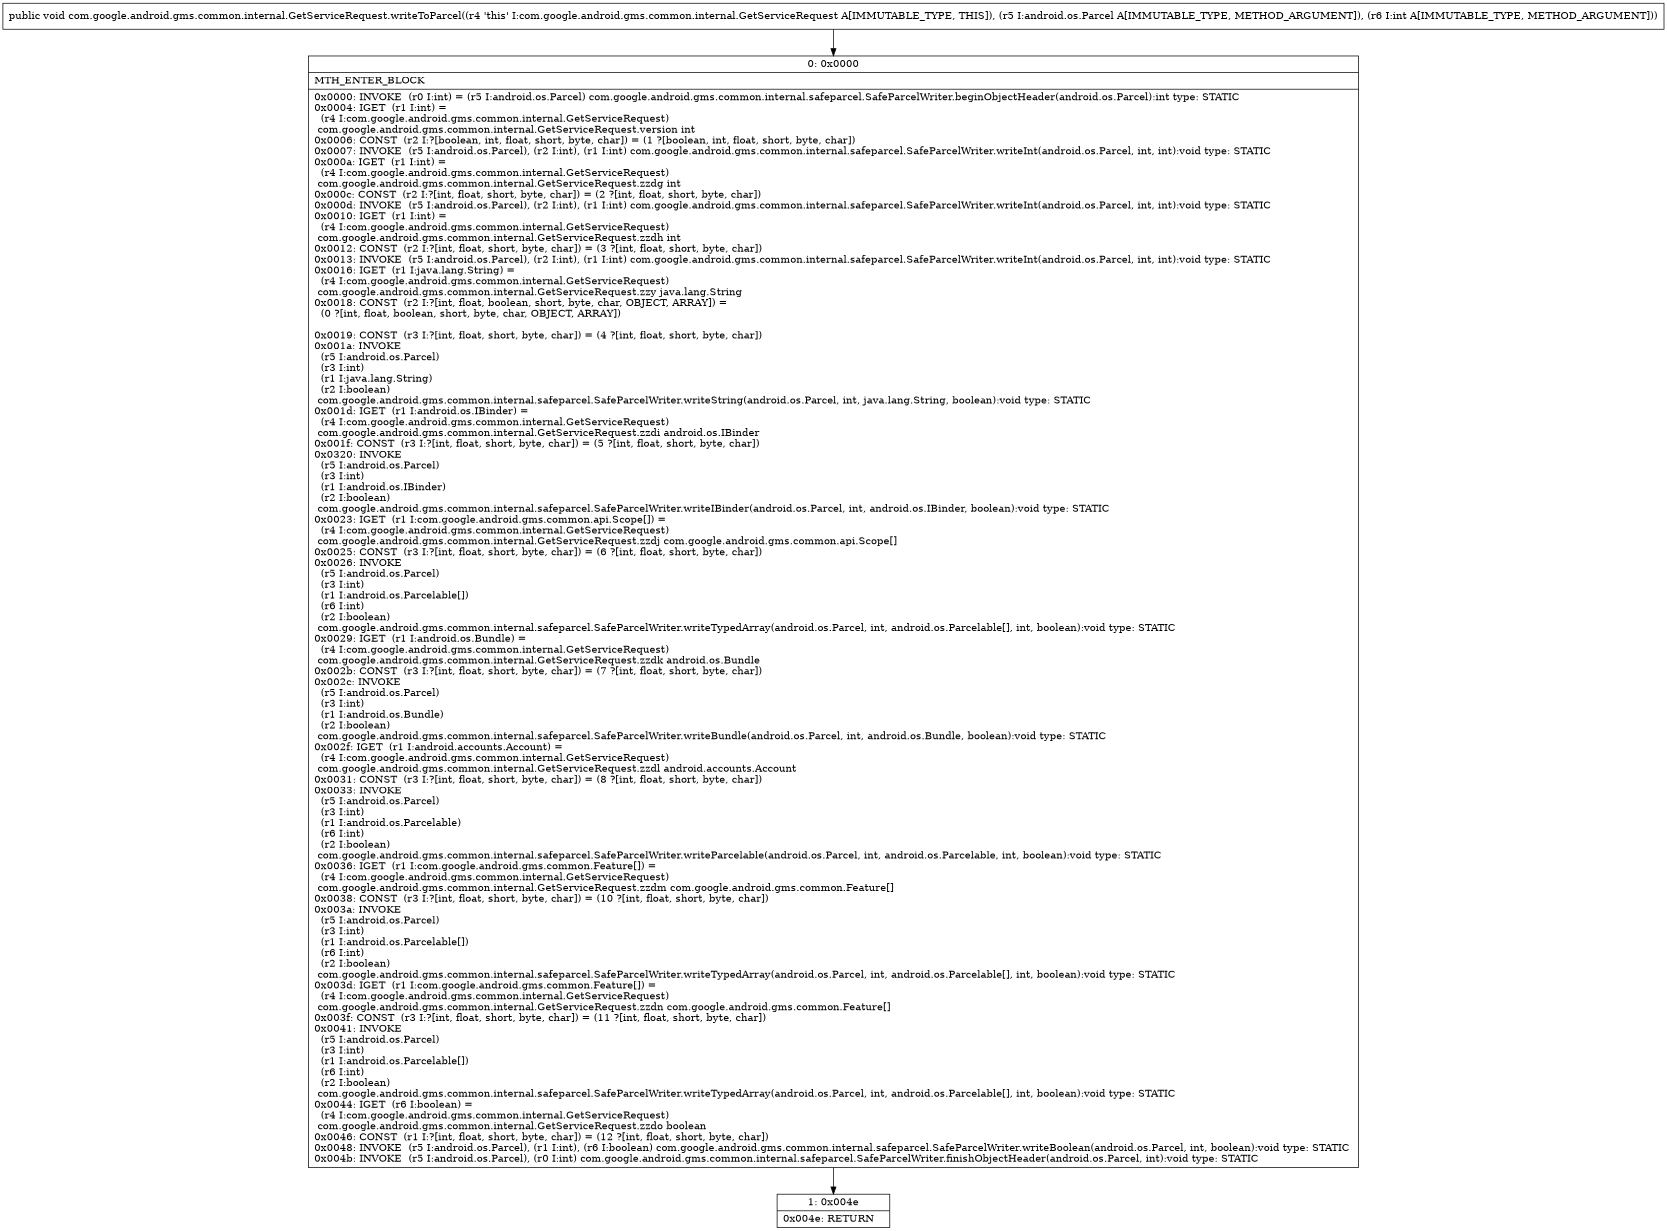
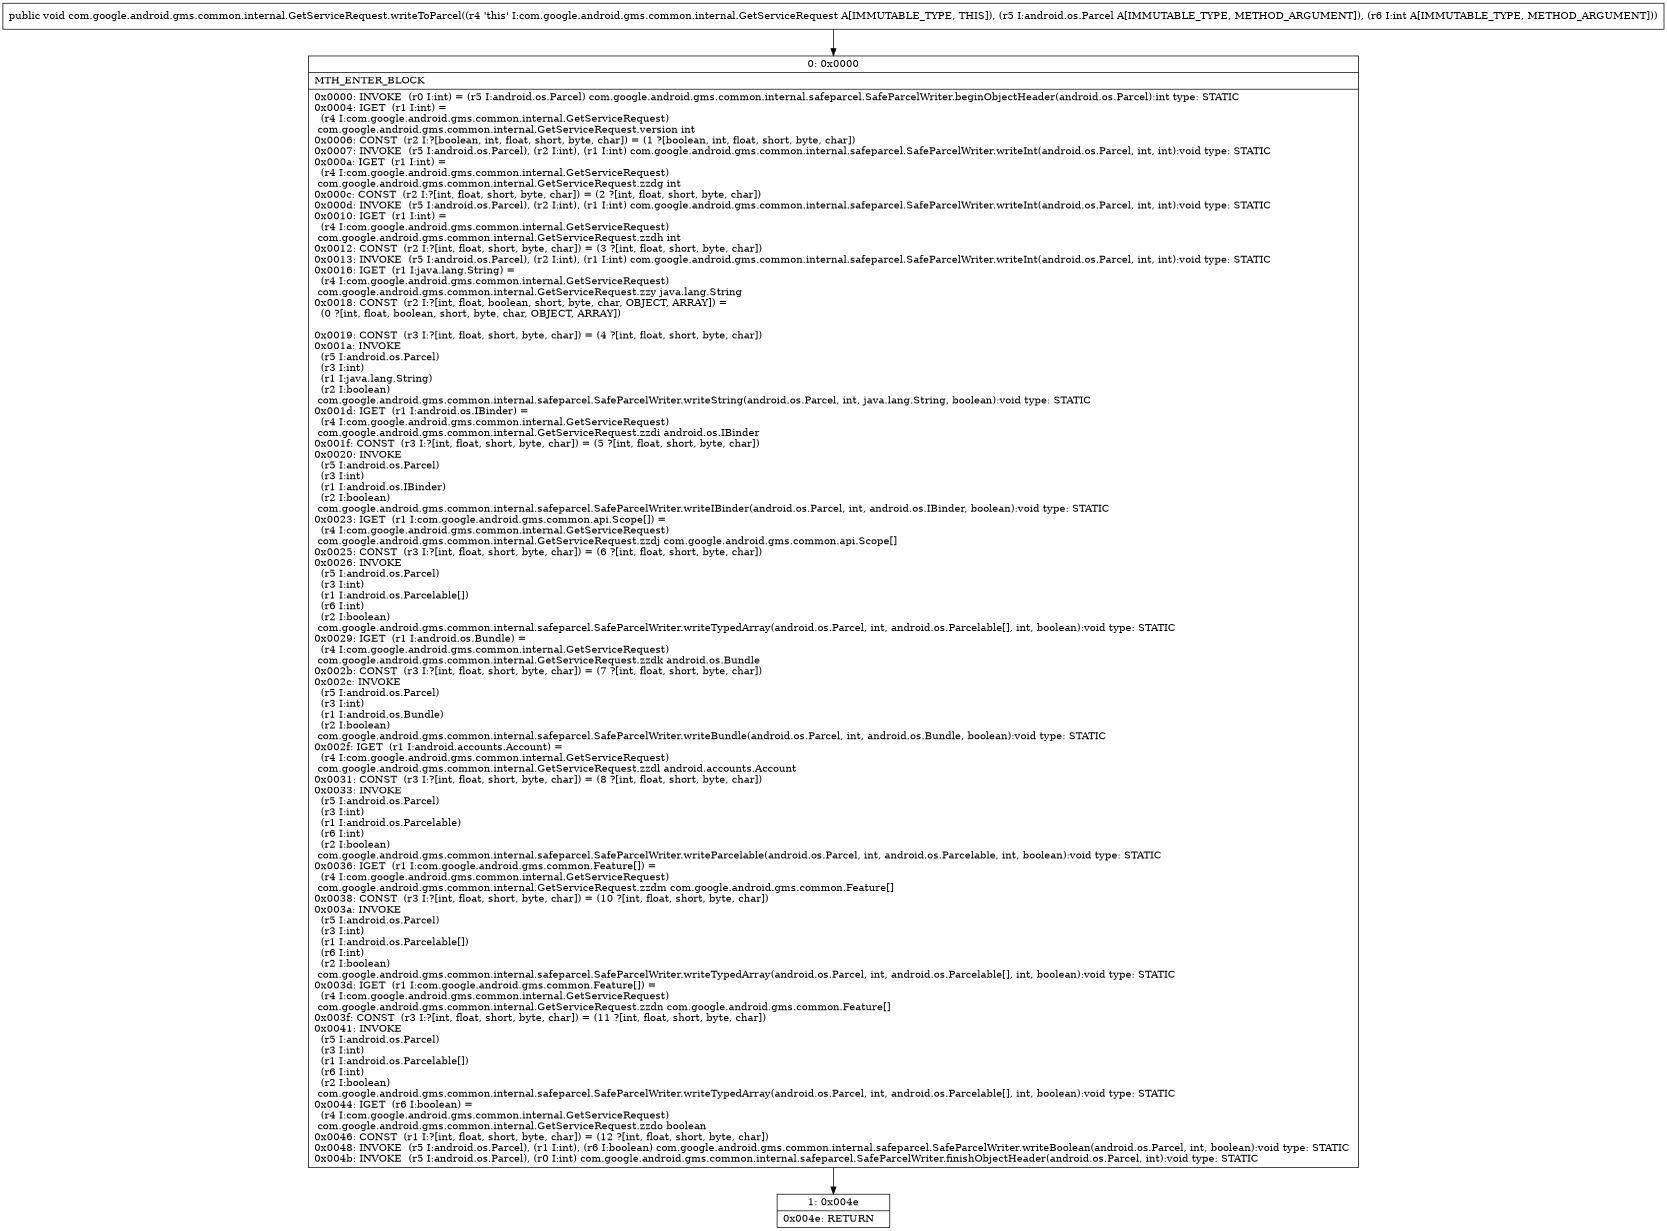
node "0: 0x0000": text "0x0320: INVOKE" -> "0x0020: INVOKE"
